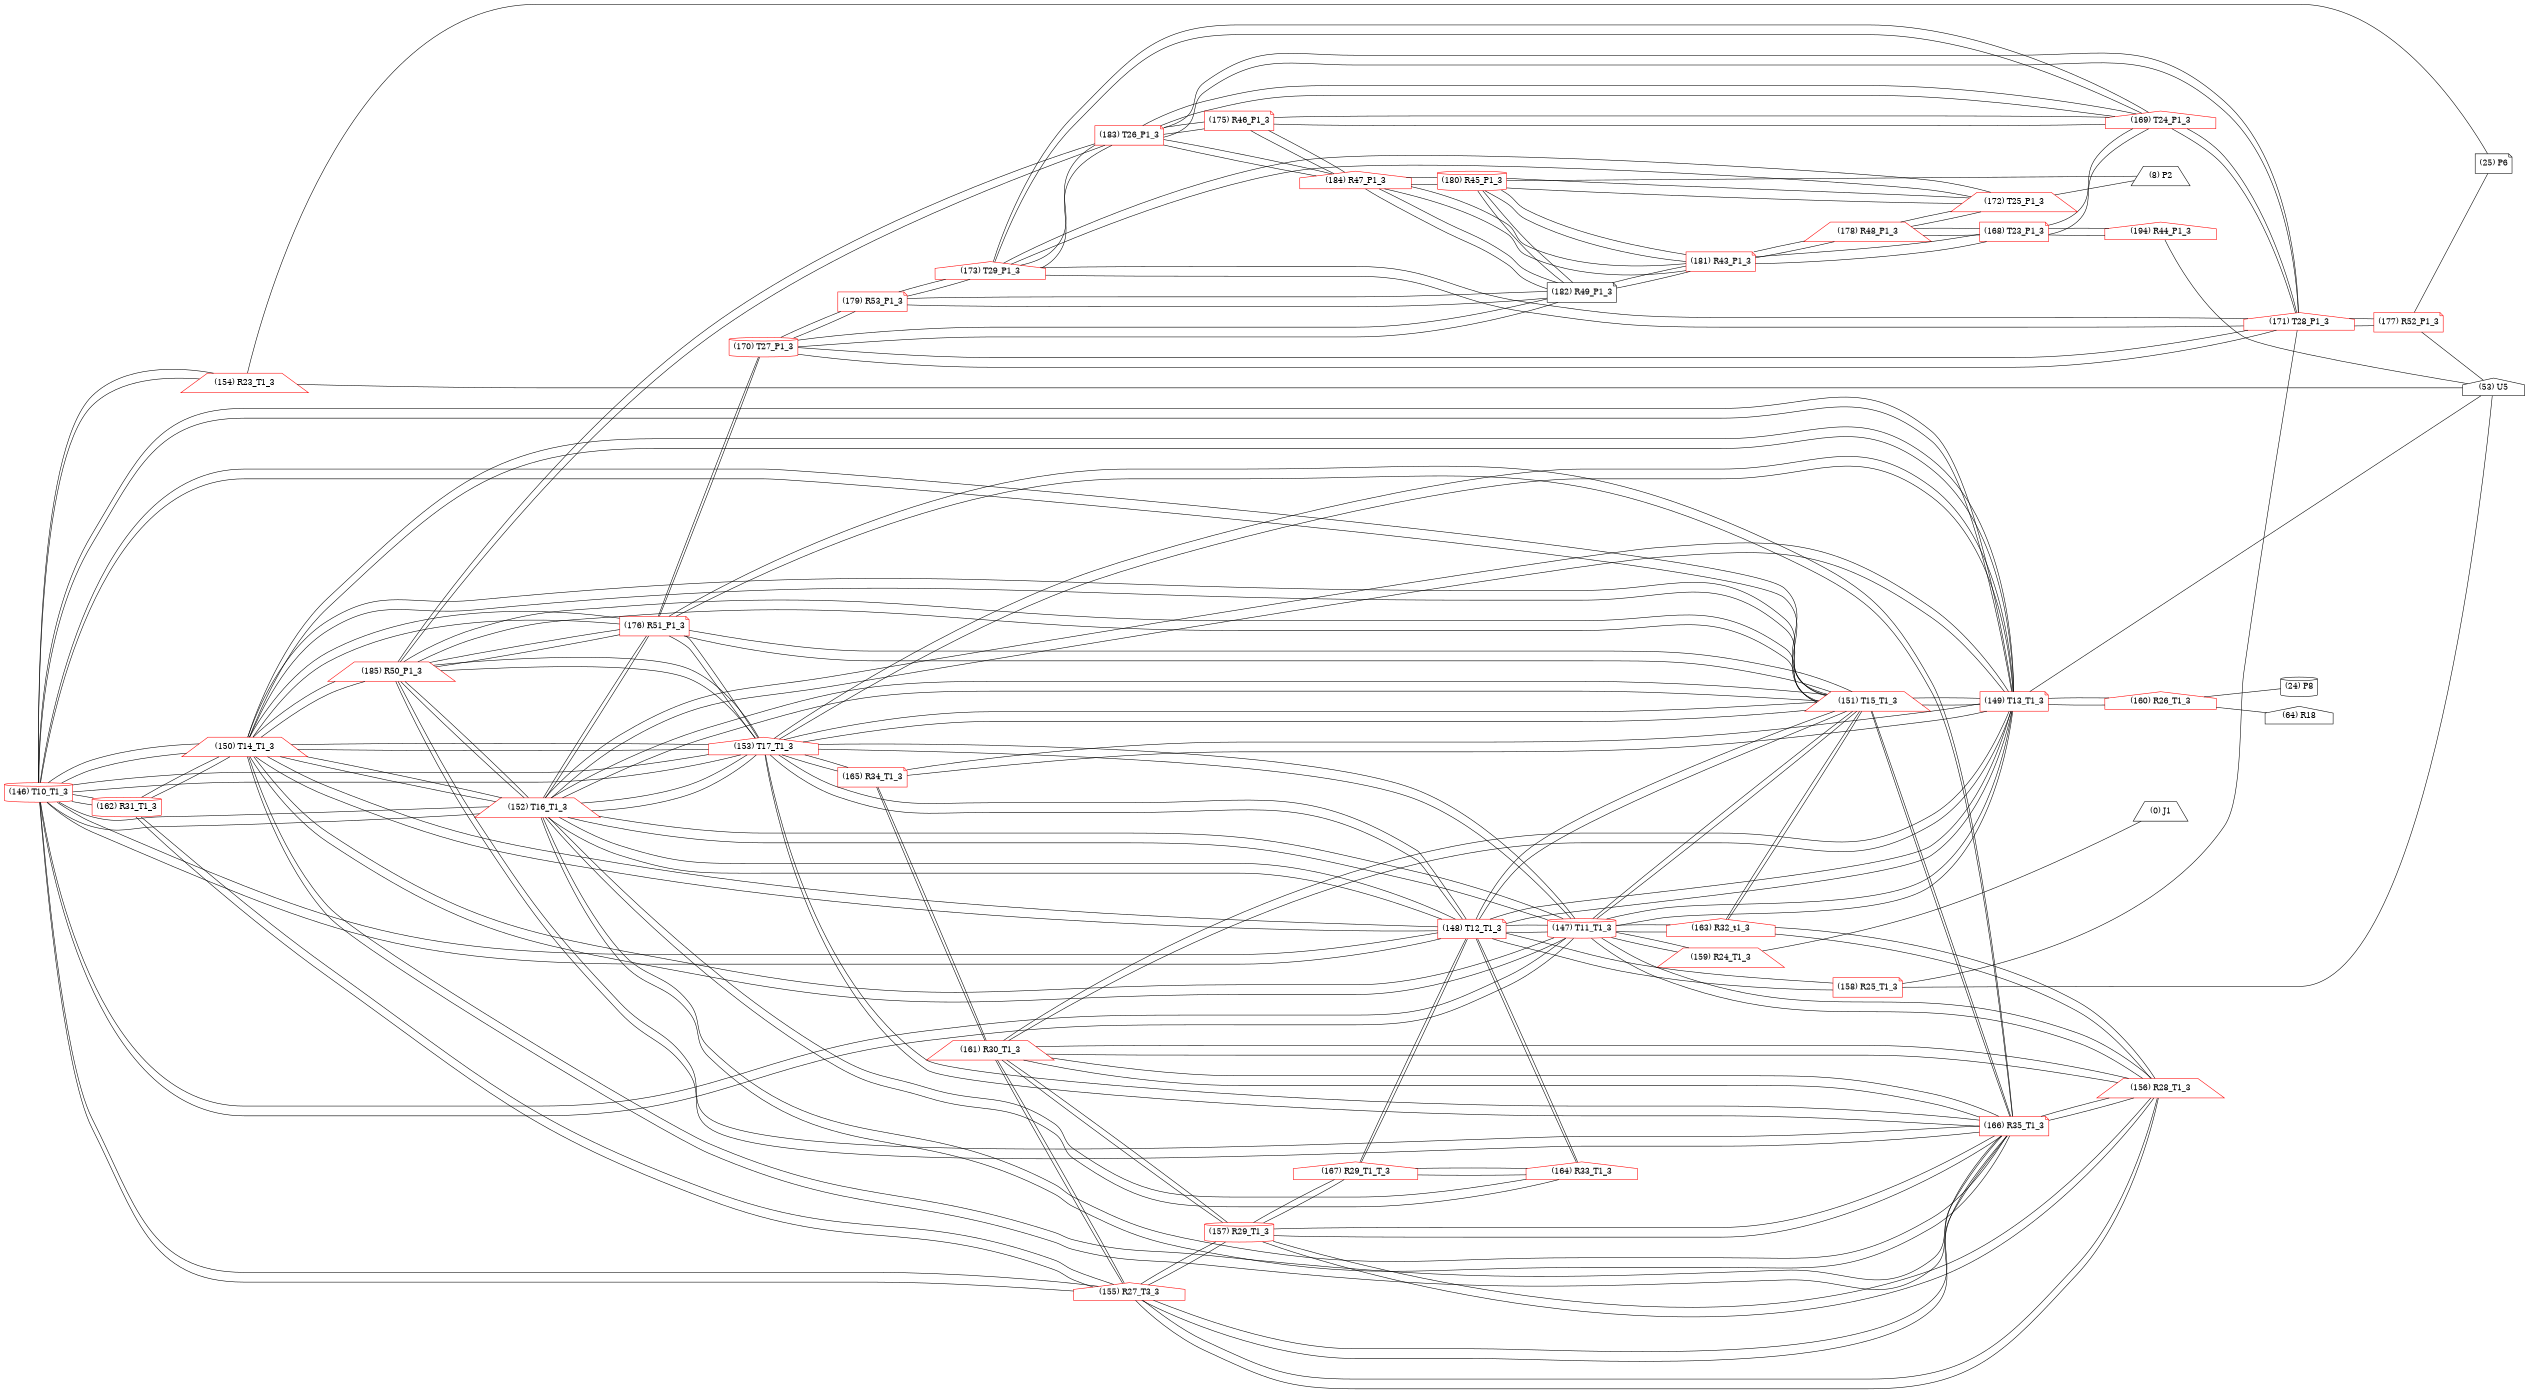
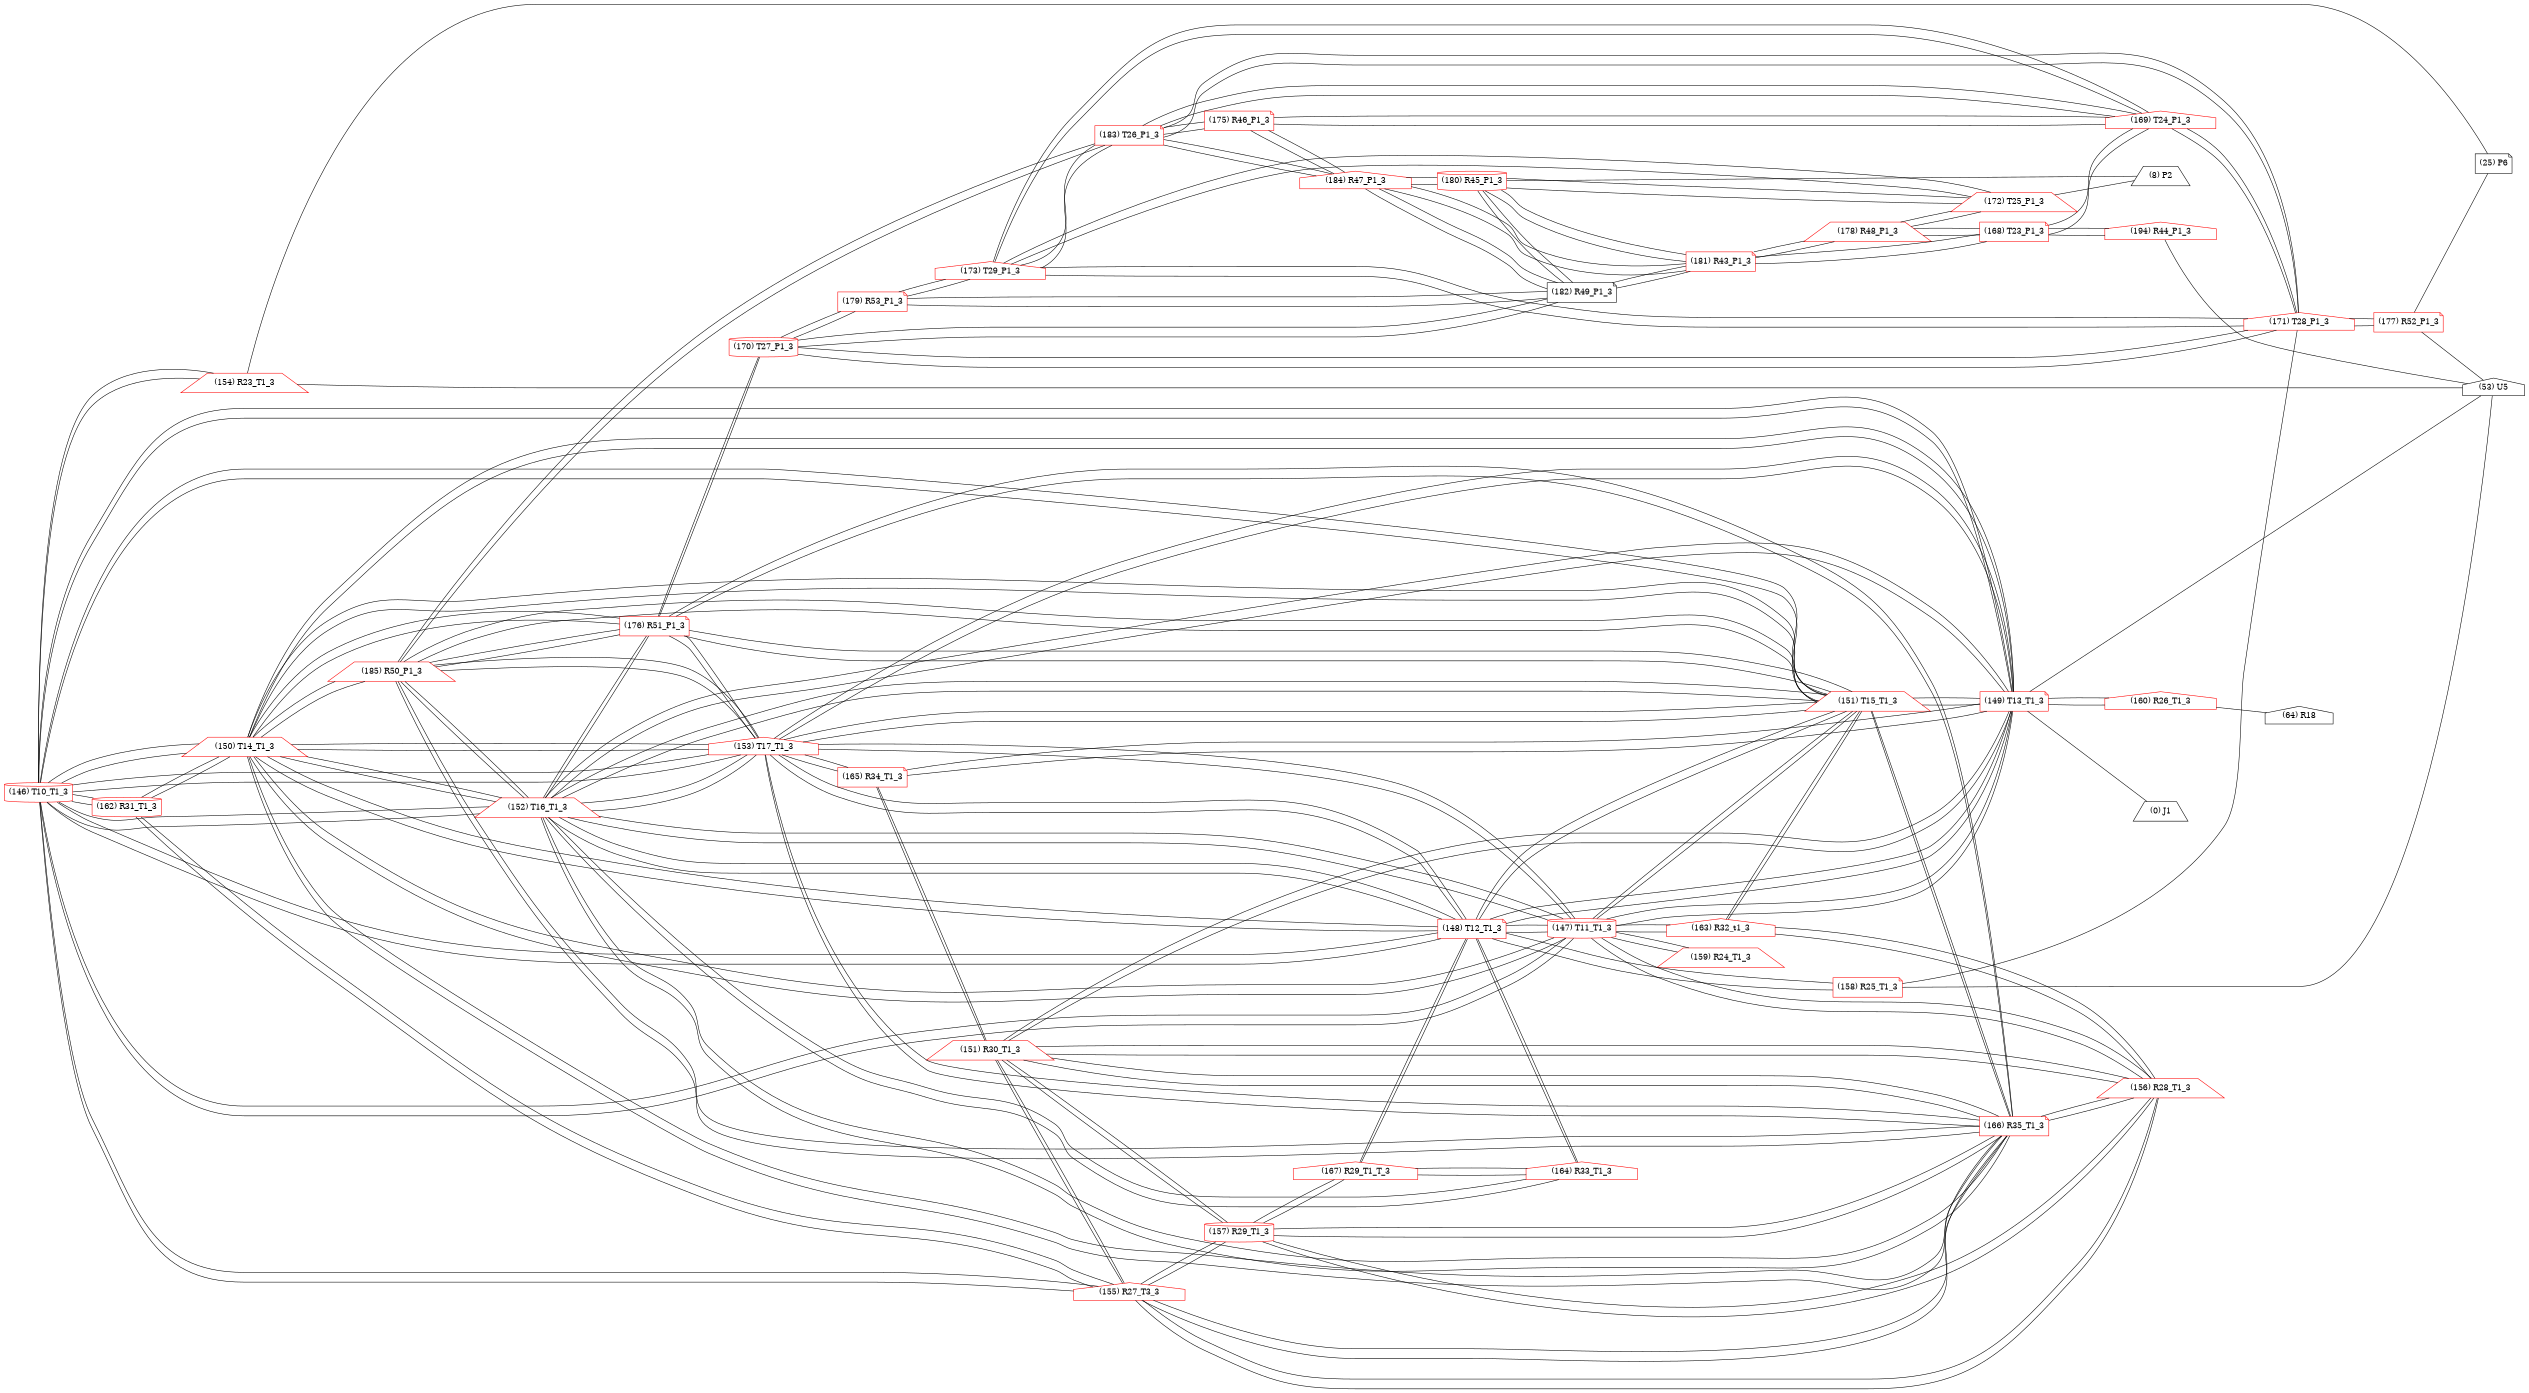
node "(24) P8": removed
edge "(0) J1" -- "(159) R24_T1_3": now "(0) J1" -- "(149) T13_T1_3"
node "(161) R30_T1_3": label "(161) R30_T1_3" -> "(151) R30_T1_3"
